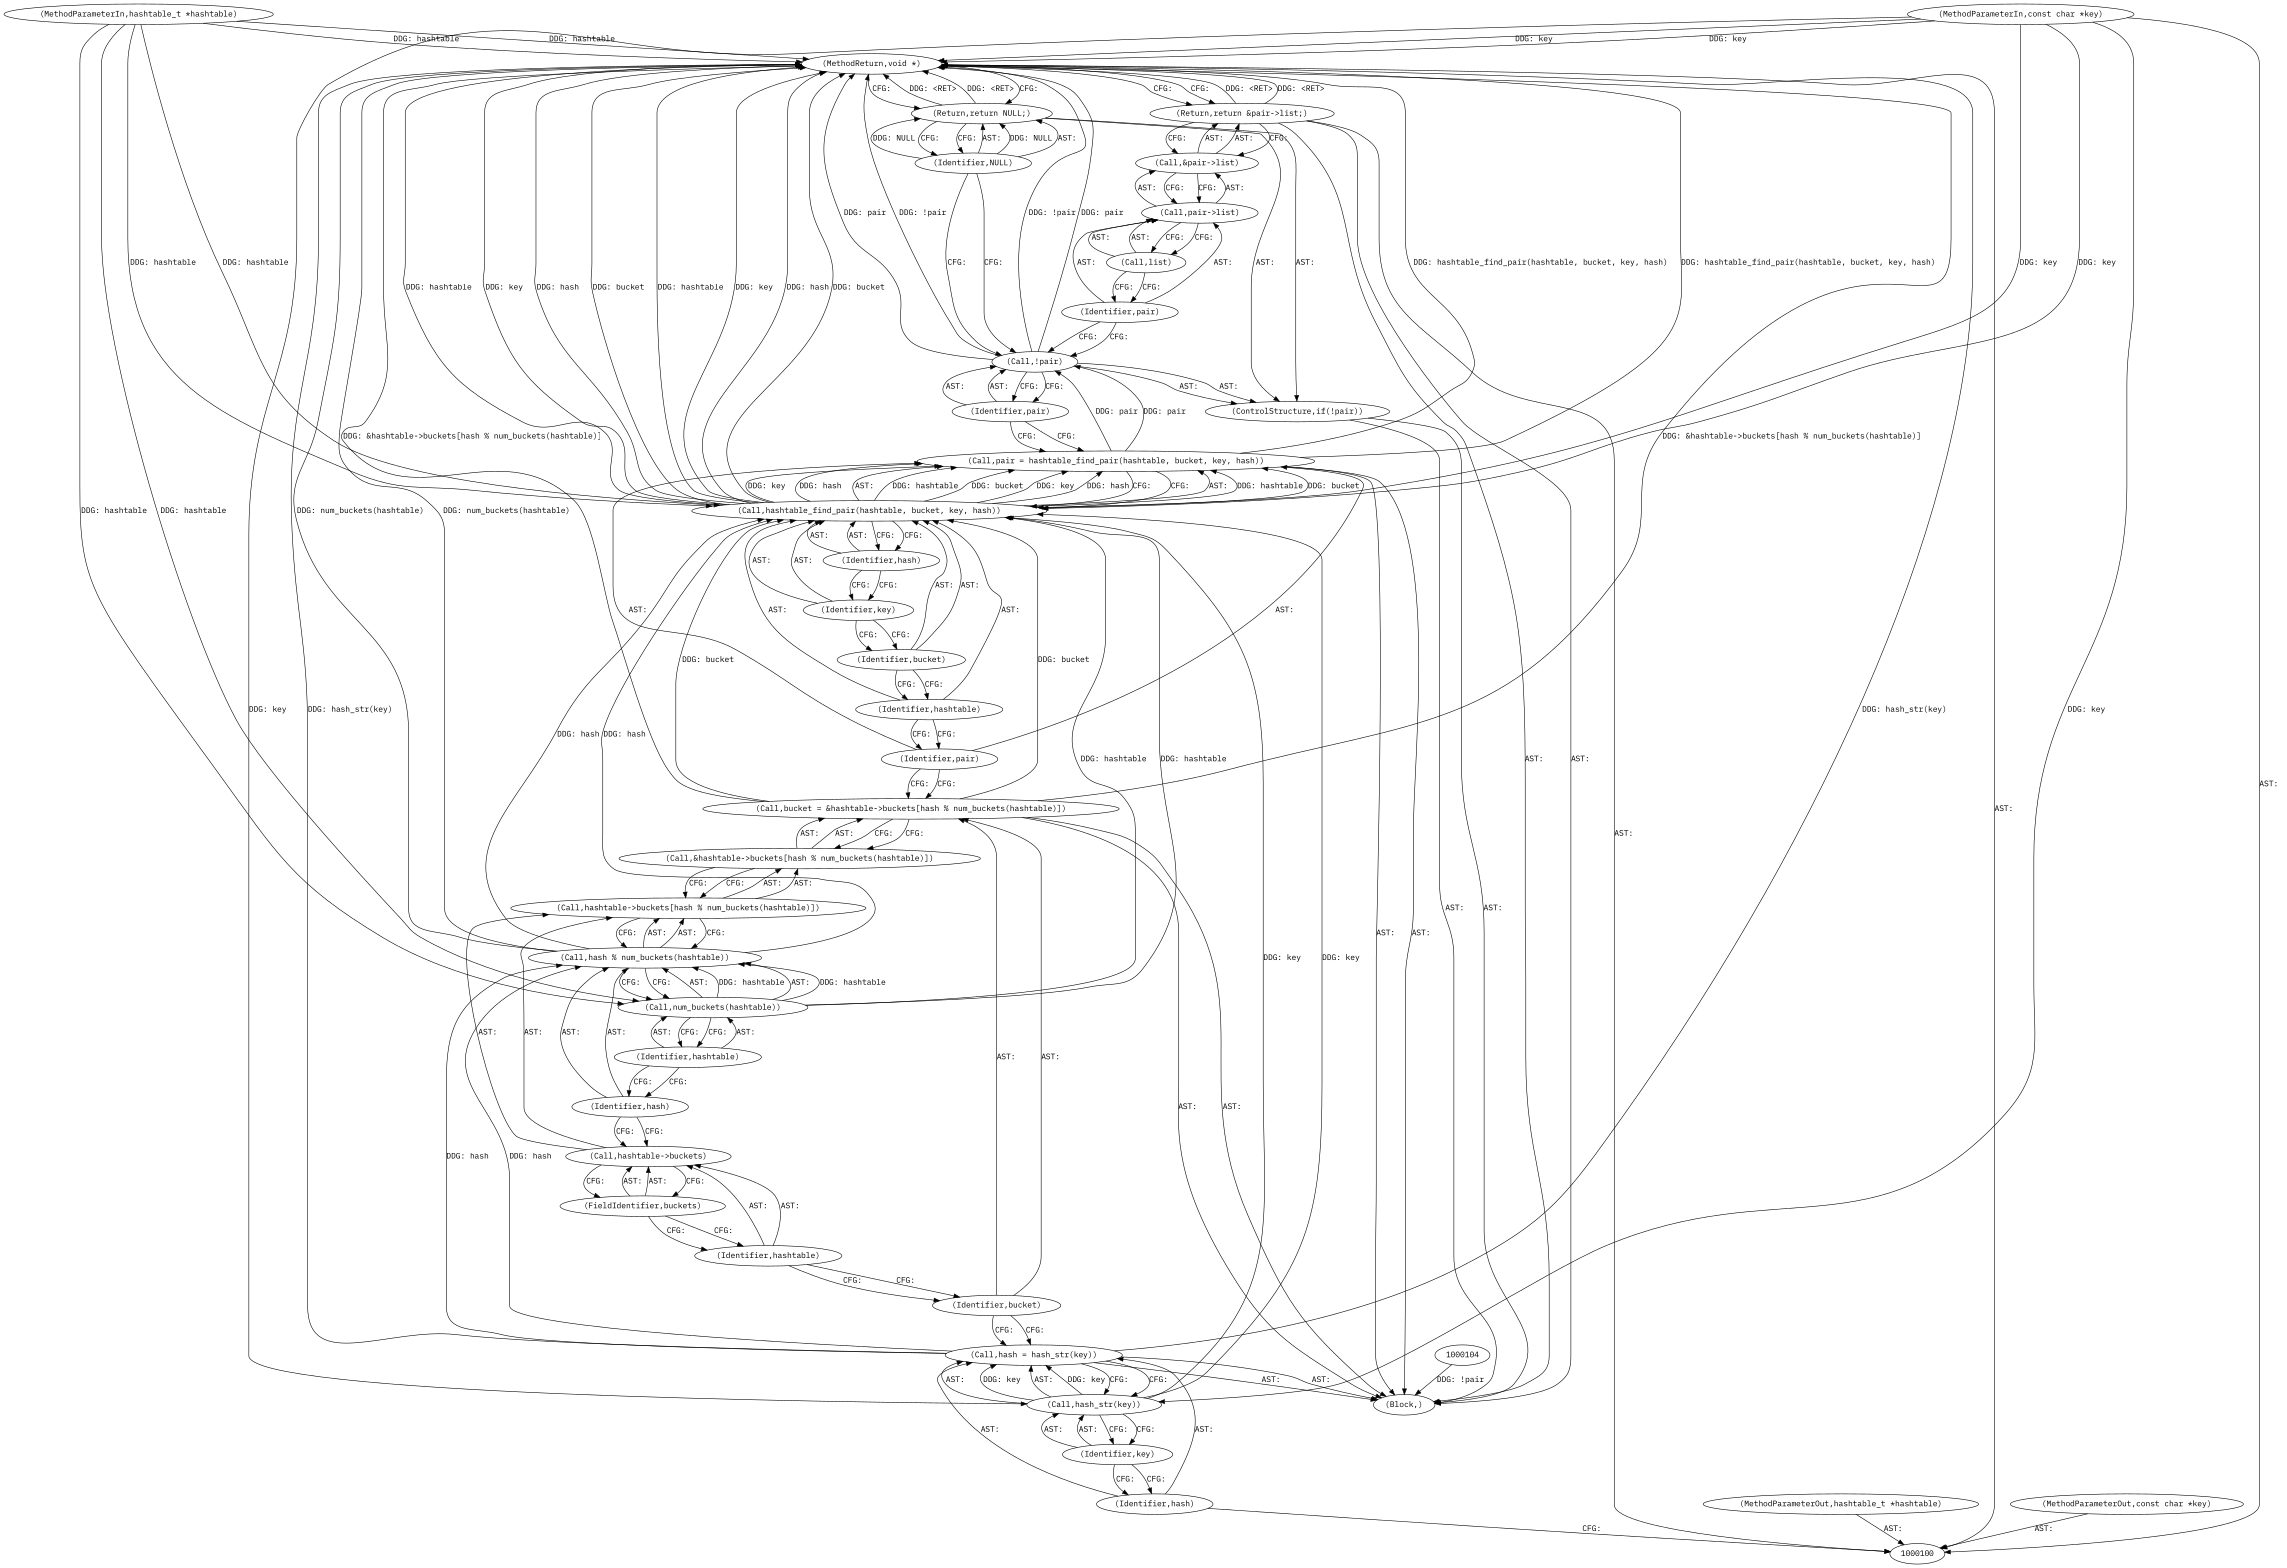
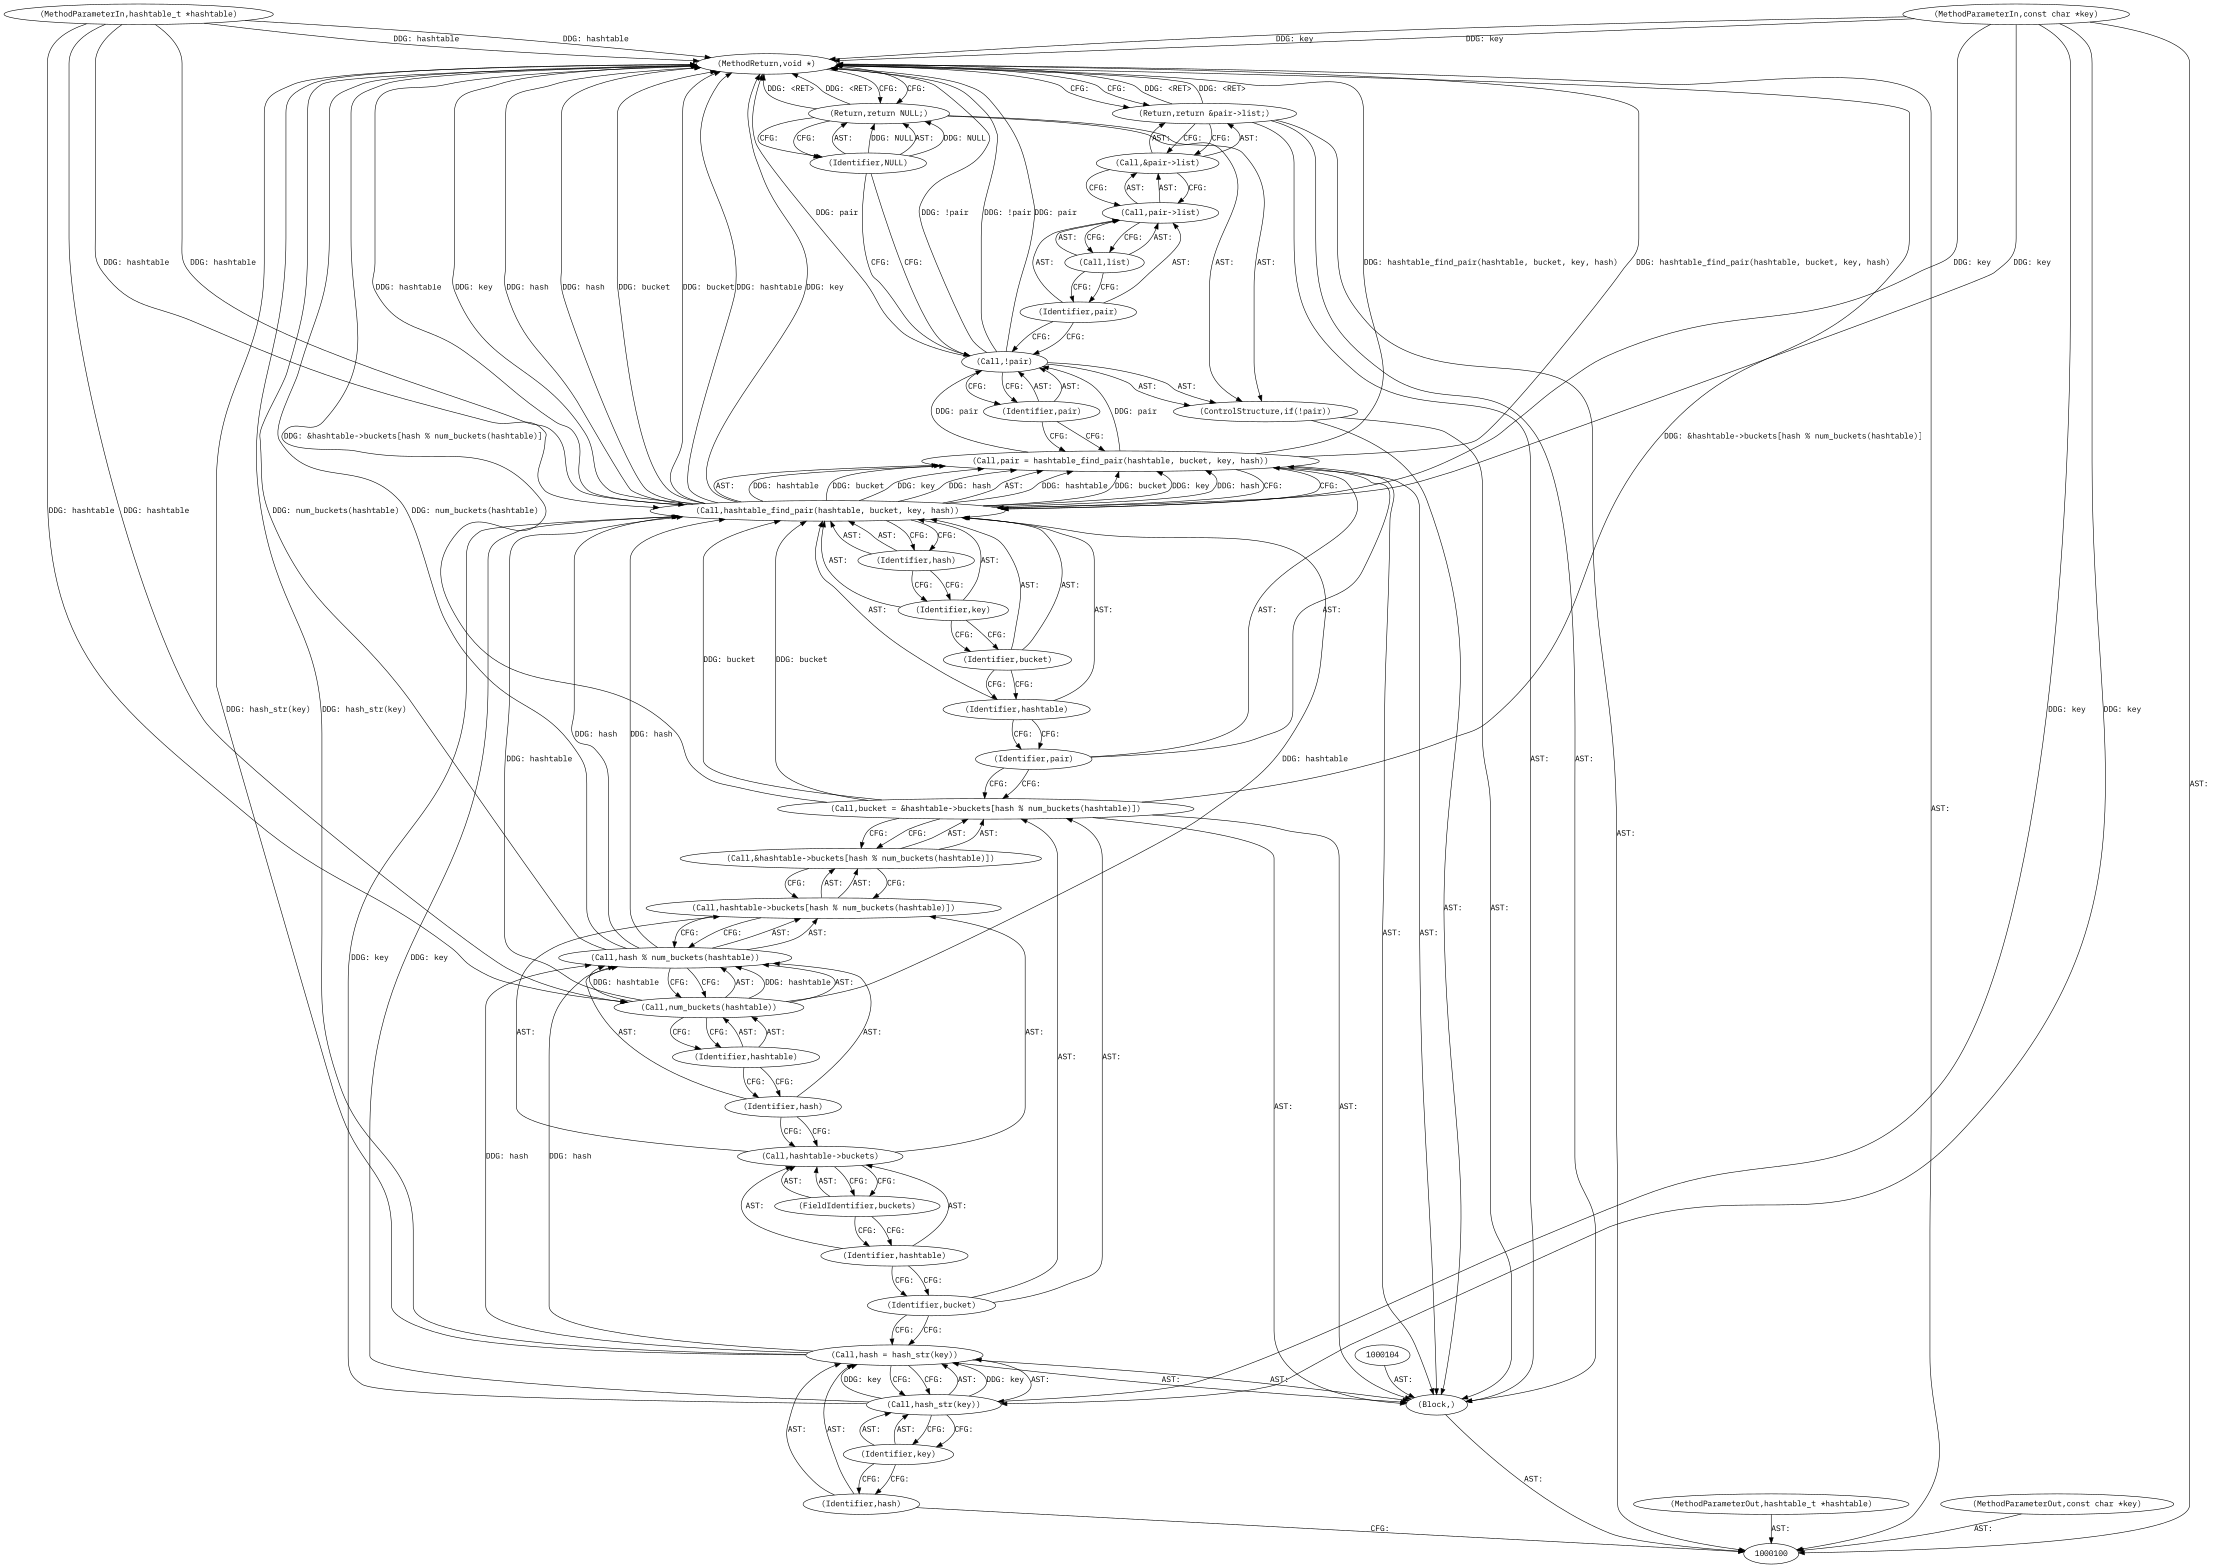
edge "1000104" -> "(Block,)": label "DDG: !pair" -> "AST: "
edge "(Block,)" -> "1000100": added, label "AST:"
